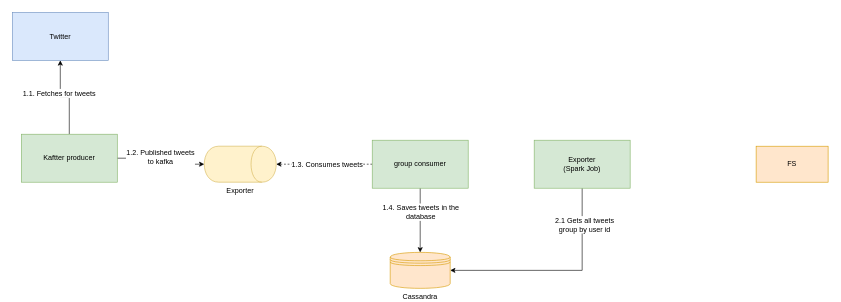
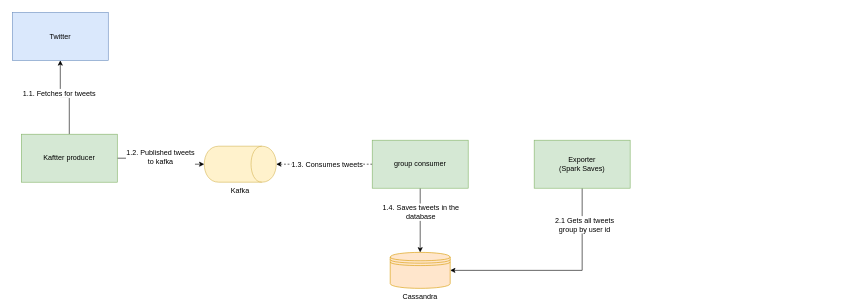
node "Exporter (Spark Job)": label "Exporter (Spark Job)" -> "Exporter (Spark Saves)"
node "FS": removed
node "Exporter": label "Exporter" -> "Kafka"
